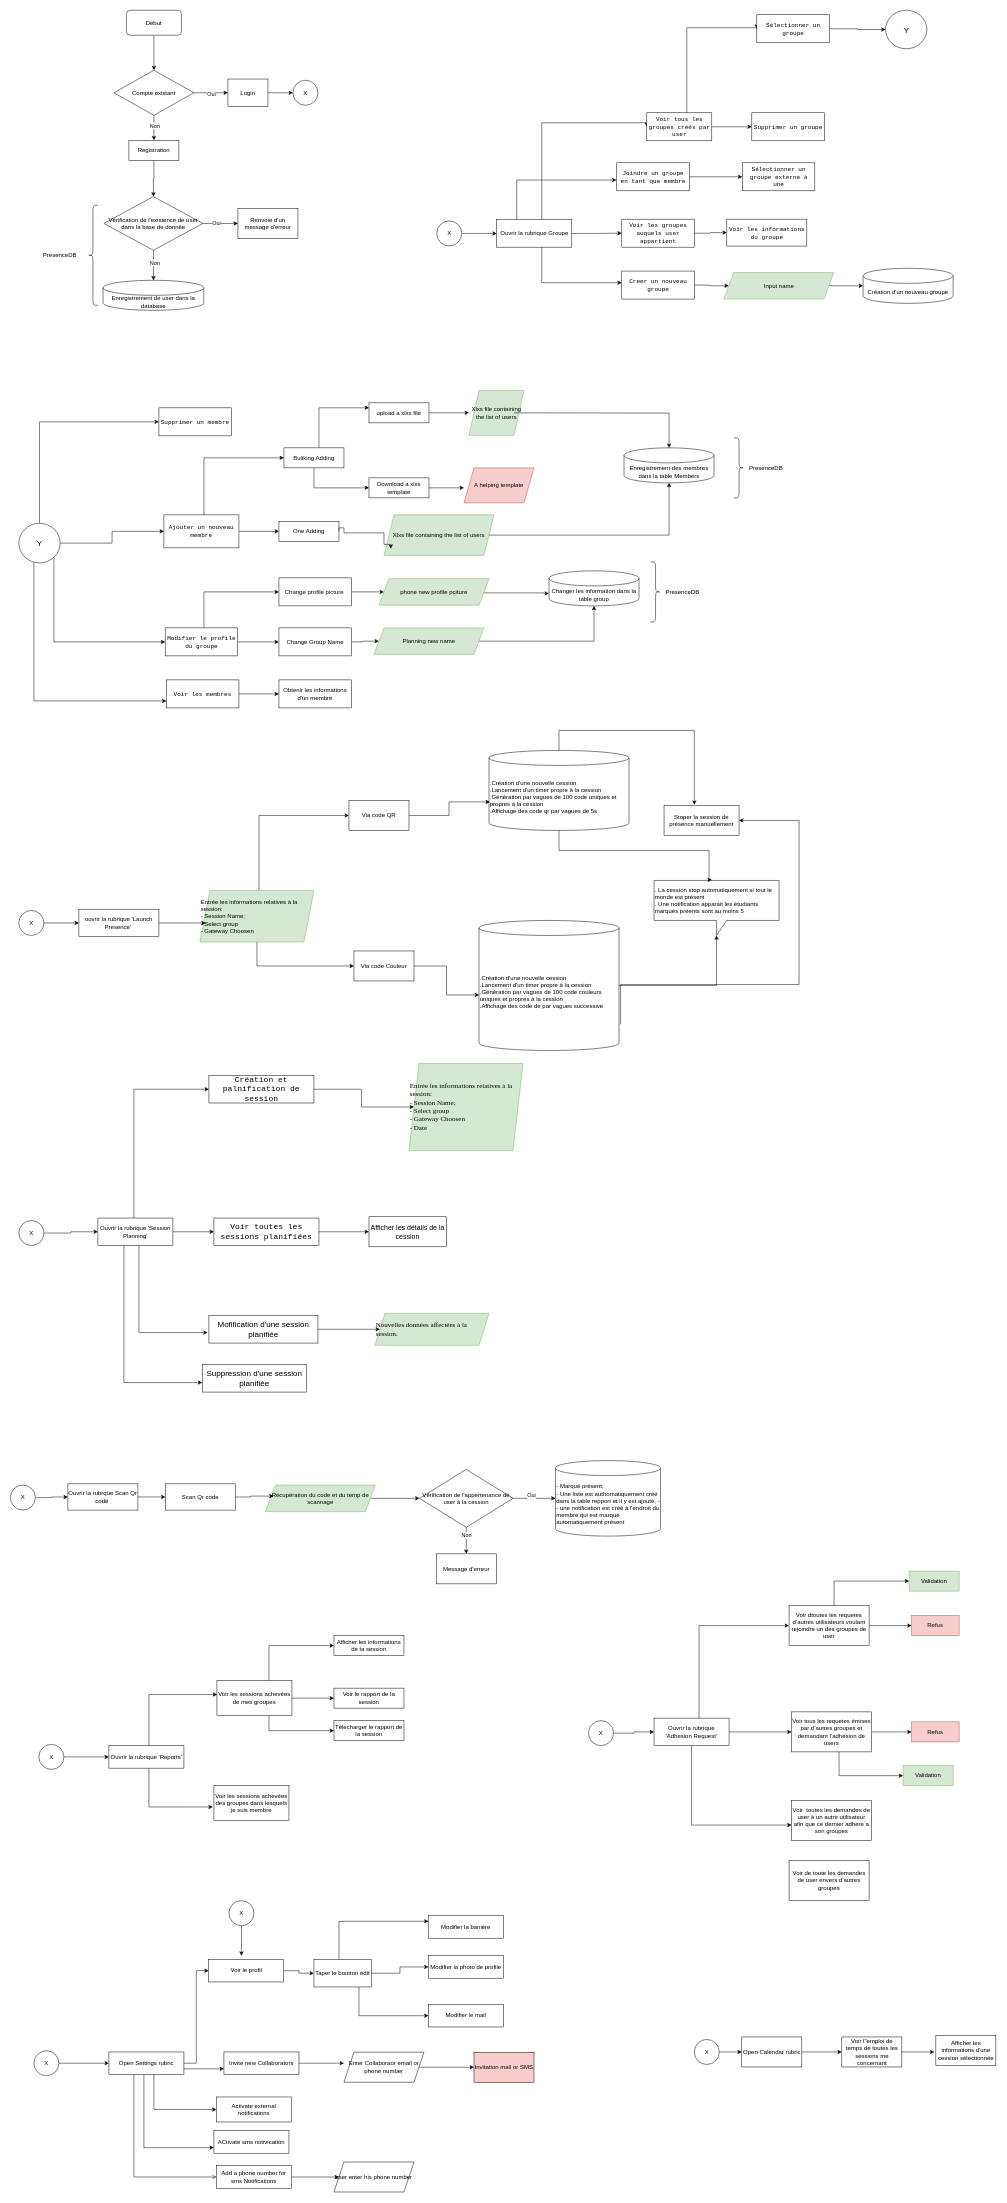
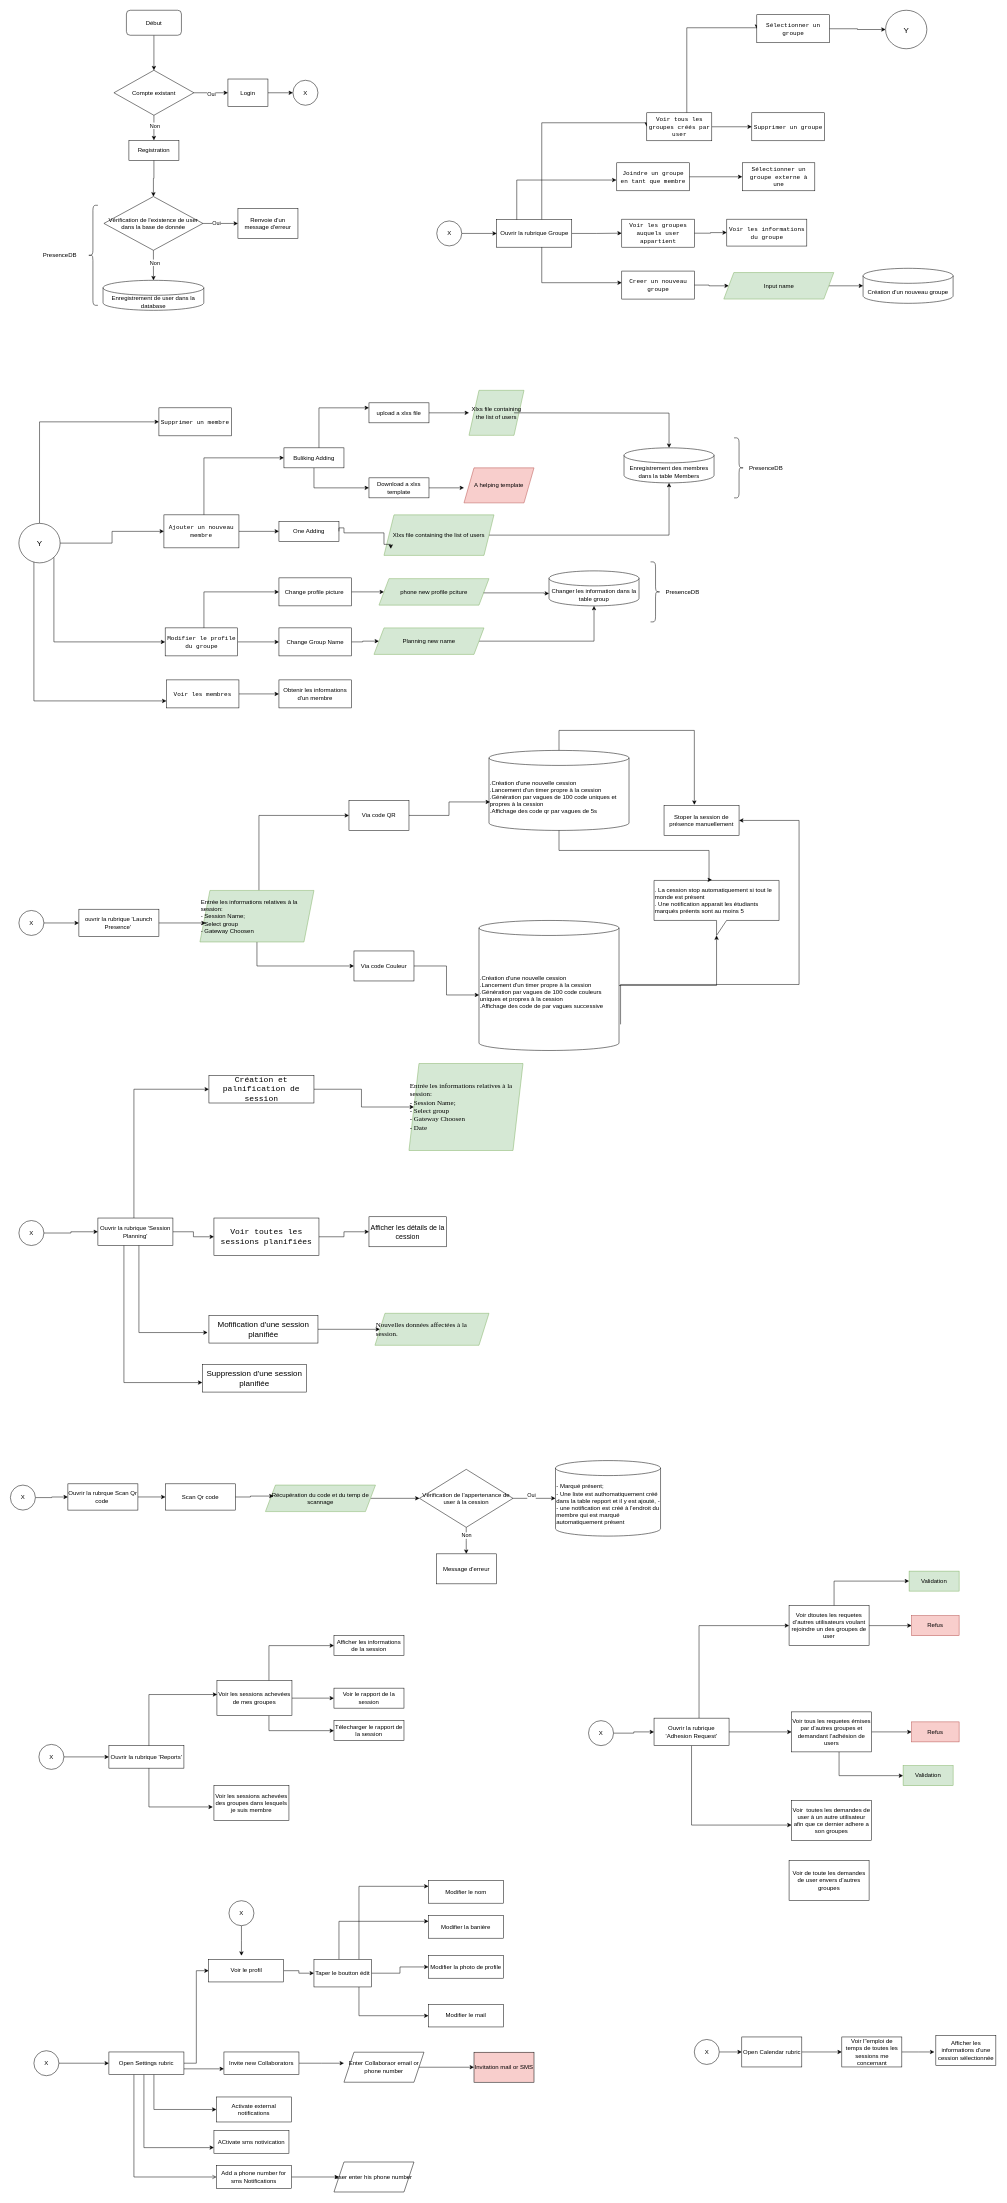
node "Voir toutes les sessions planifiées": size 105x28 -> 105x38
edge "Taper le boutton édit" -> "Modifier le nom": added
node "Modifier le nom": added
